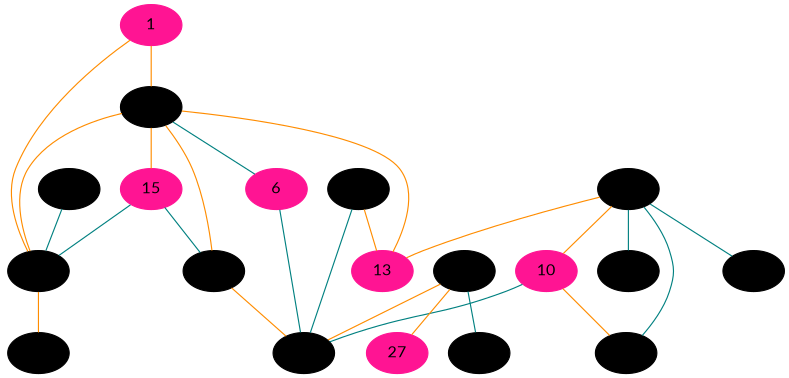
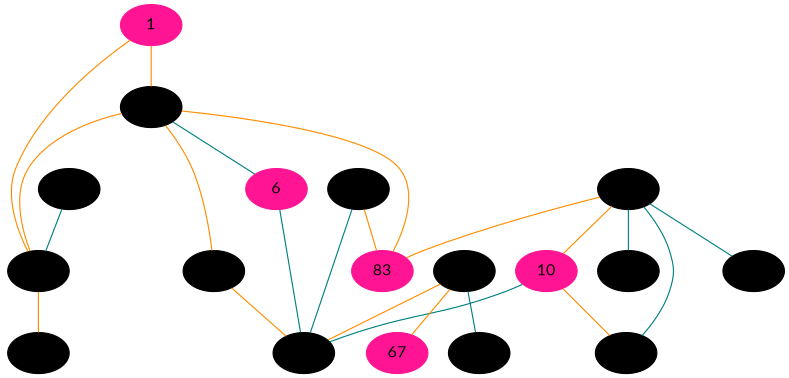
node "15": removed
node "13": label "13" -> "83"
node "27": label "27" -> "67"
